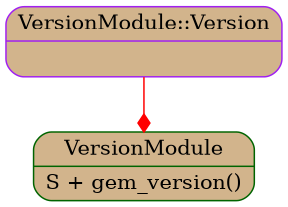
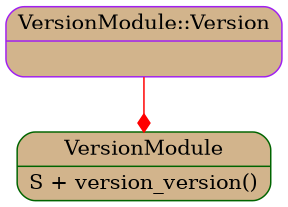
node "VersionModule": text "S + gem_version()" -> "S + version_version()"
